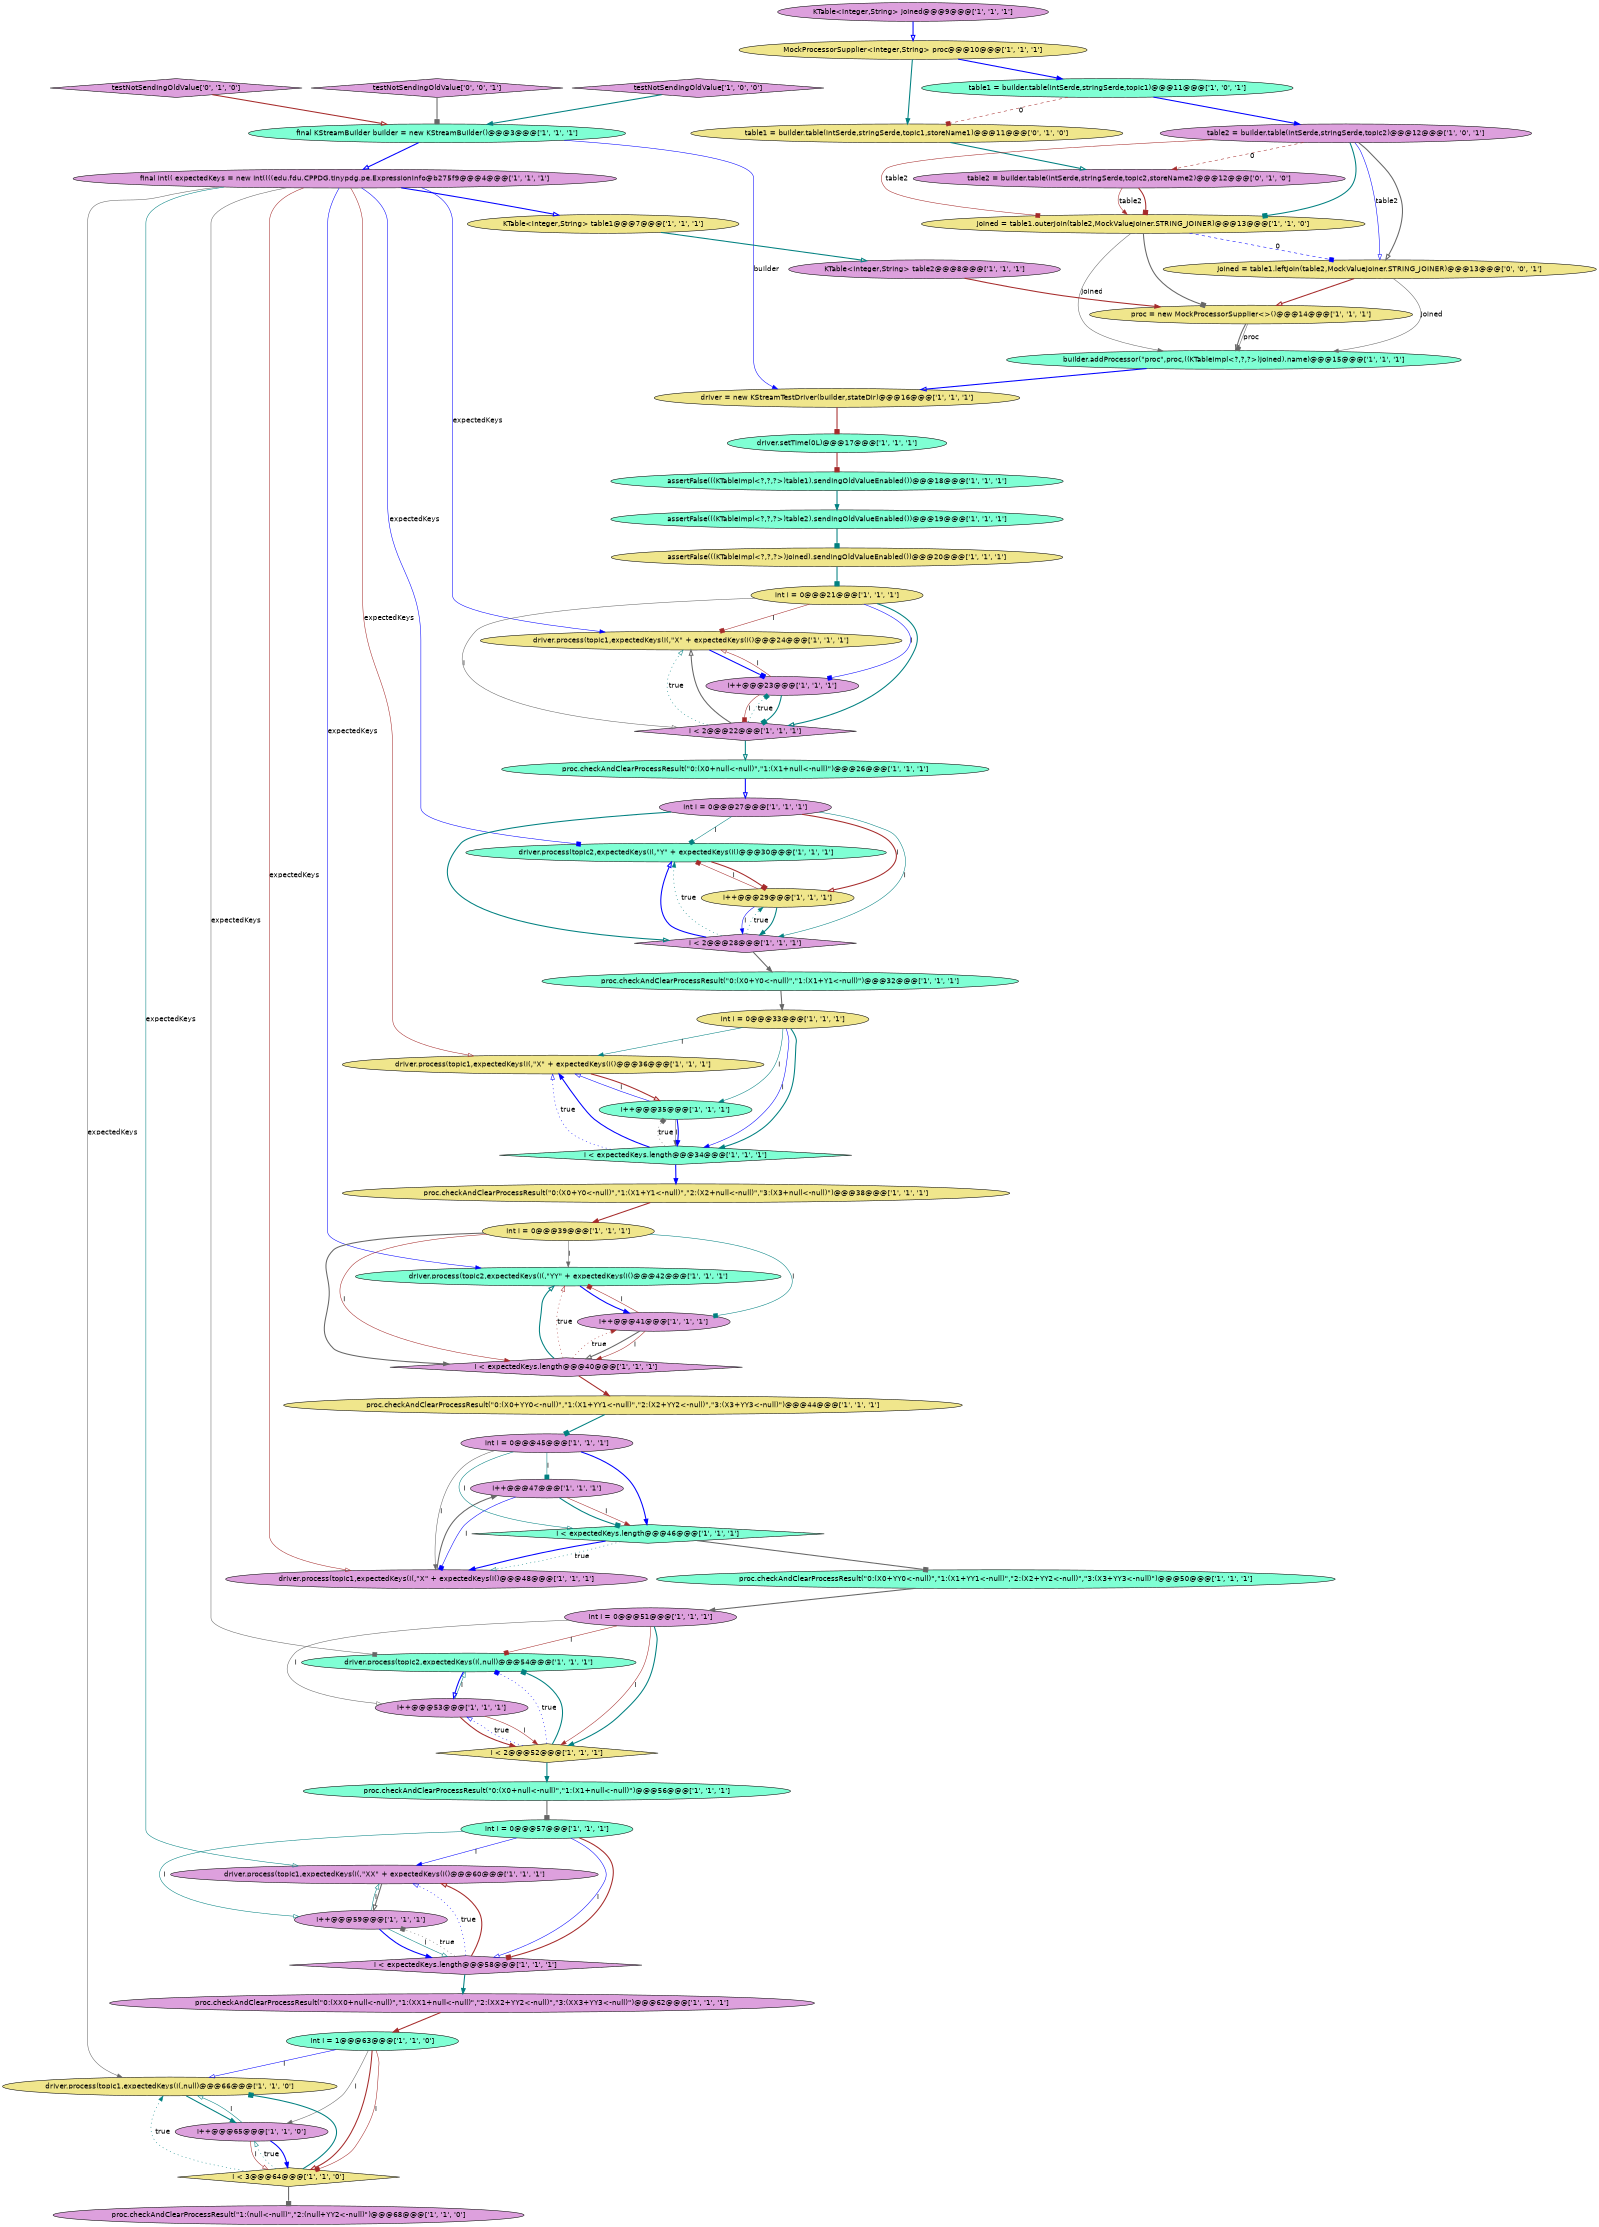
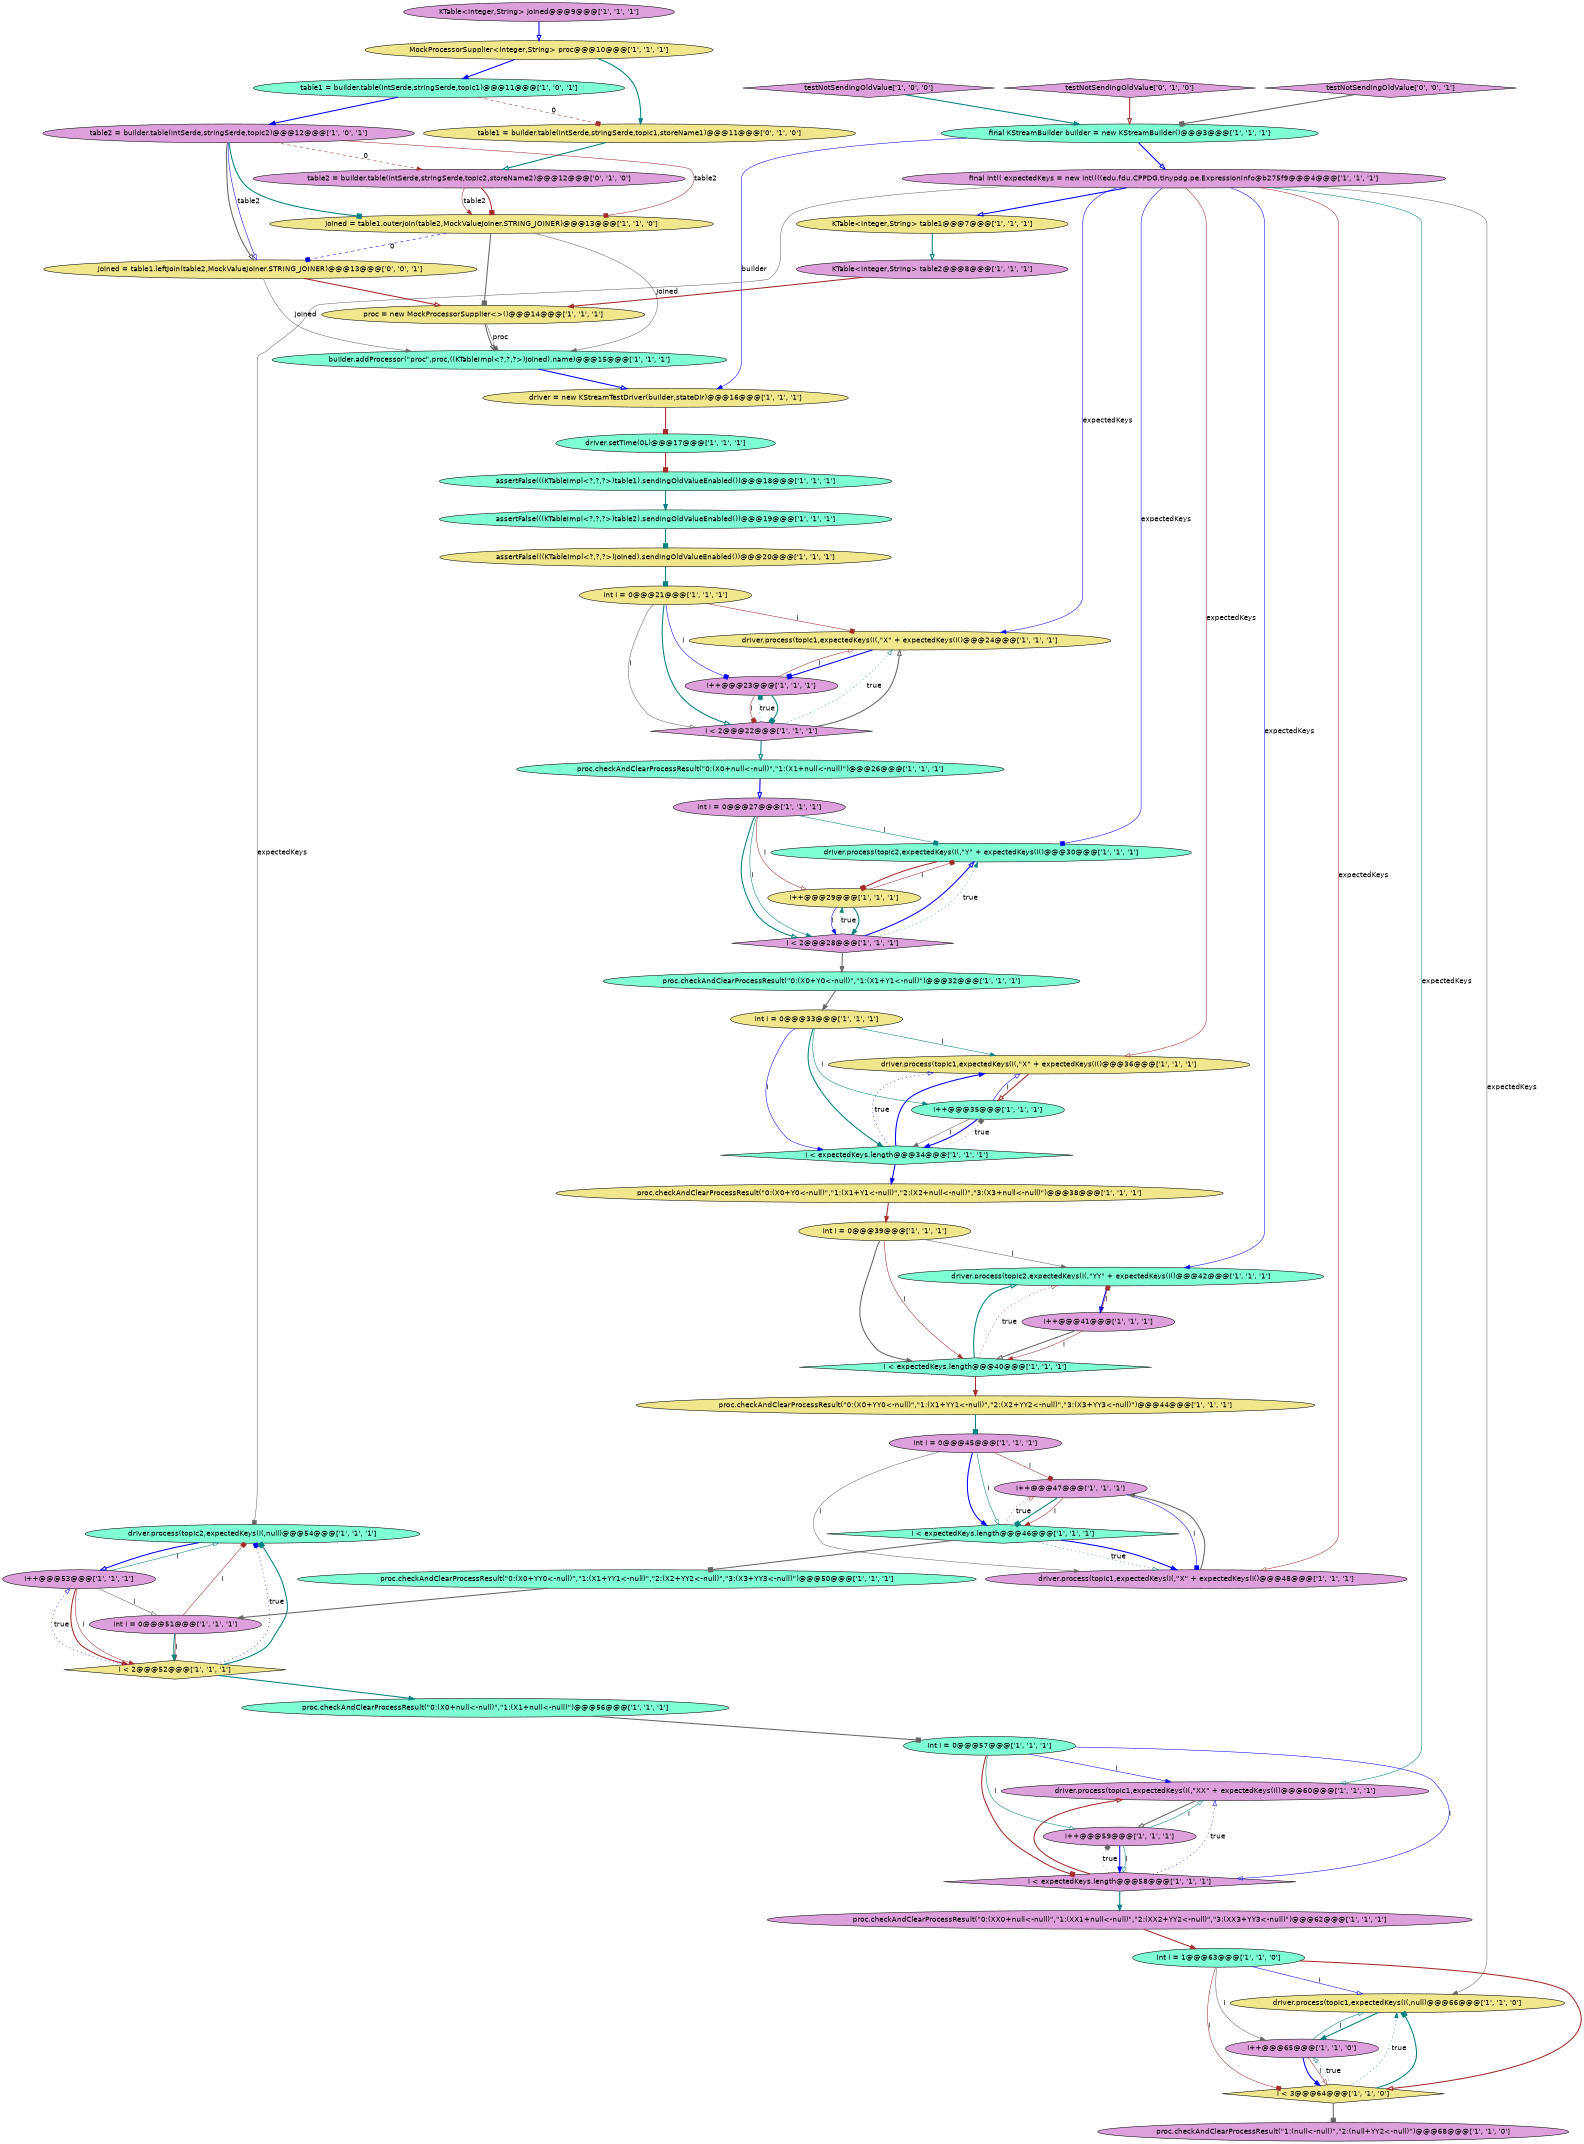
edge "int i = 0@@@27@@@['1', '1', '1']" -> "i++@@@29@@@['1', '1', '1']": style bold -> solid
edge "int i = 0@@@39@@@['1', '1', '1']" -> "i++@@@41@@@['1', '1', '1']": removed, label "i"
edge "i < expectedKeys.length@@@40@@@['1', '1', '1']" -> "i++@@@41@@@['1', '1', '1']": removed, label "true"
node "i < expectedKeys.length@@@40@@@['1', '1', '1']": fillcolor plum -> aquamarine
edge "int i = 0@@@45@@@['1', '1', '1']" -> "i++@@@47@@@['1', '1', '1']": color teal -> brown
edge "i < expectedKeys.length@@@46@@@['1', '1', '1']" -> "i++@@@47@@@['1', '1', '1']": added, label "true"
edge "int i = 0@@@51@@@['1', '1', '1']" -> "i++@@@53@@@['1', '1', '1']": reversed
